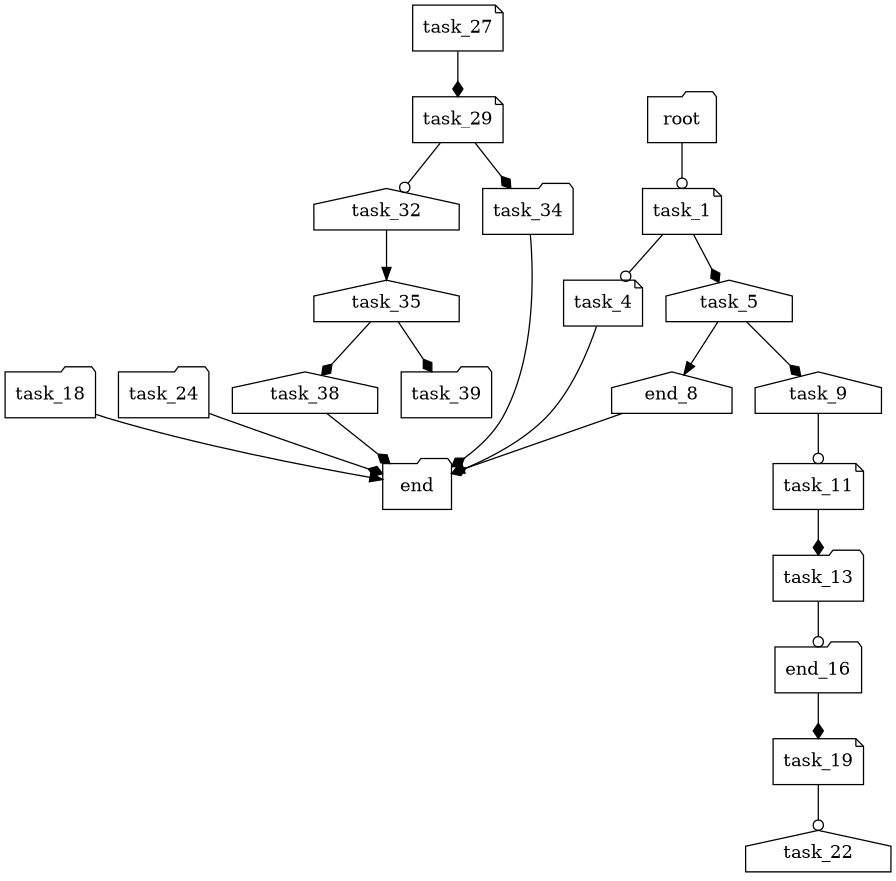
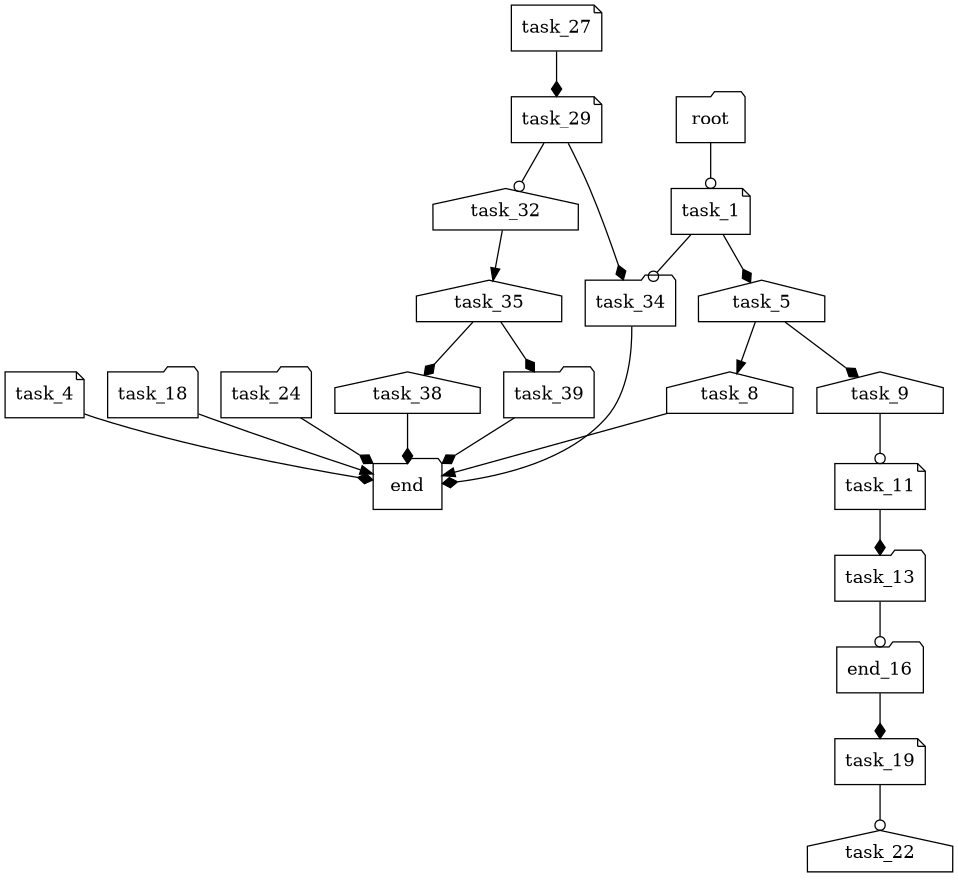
edge "task_1" -> "task_4": now "task_1" -> "task_34"
node "end_8": label "end_8" -> "task_8"
edge "task_39" -> "end": added
